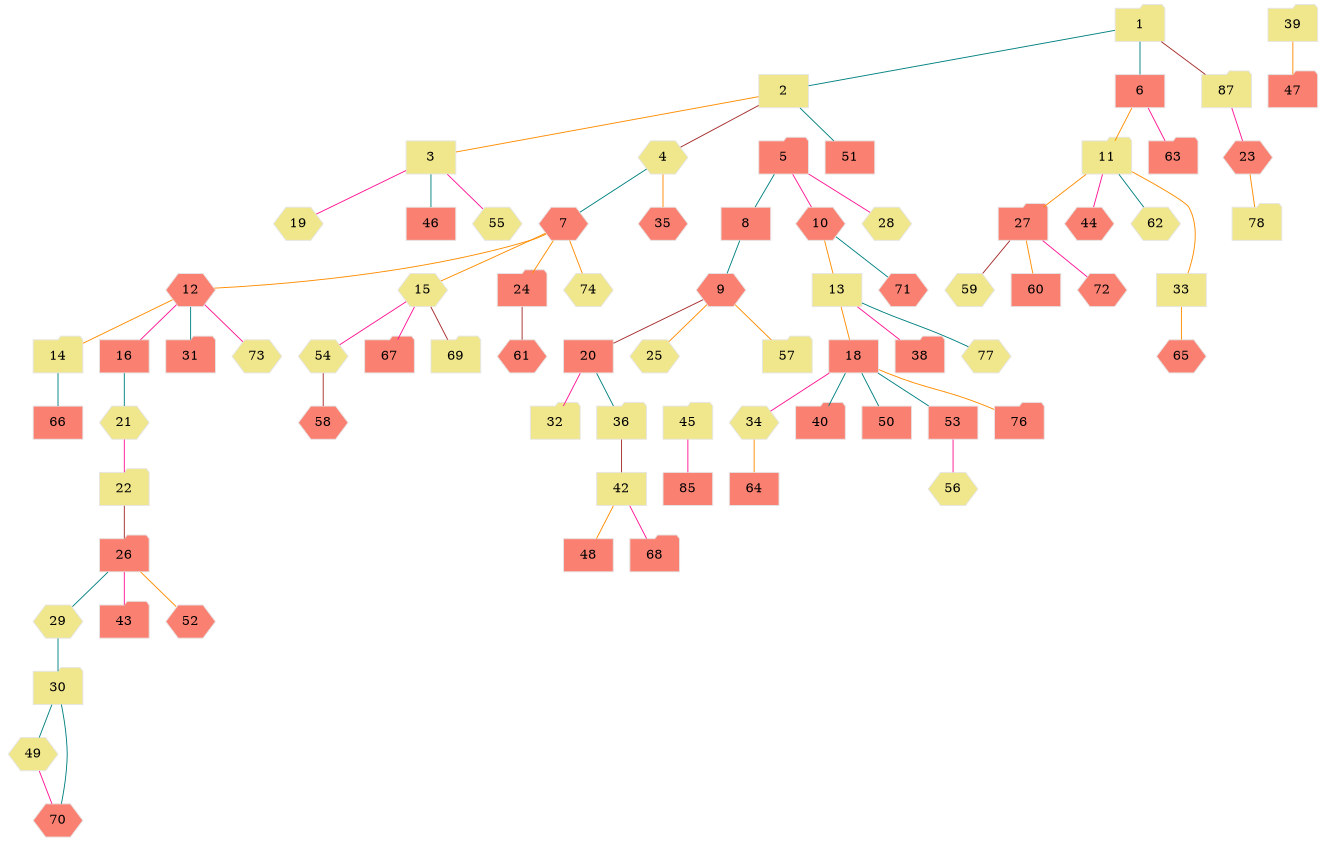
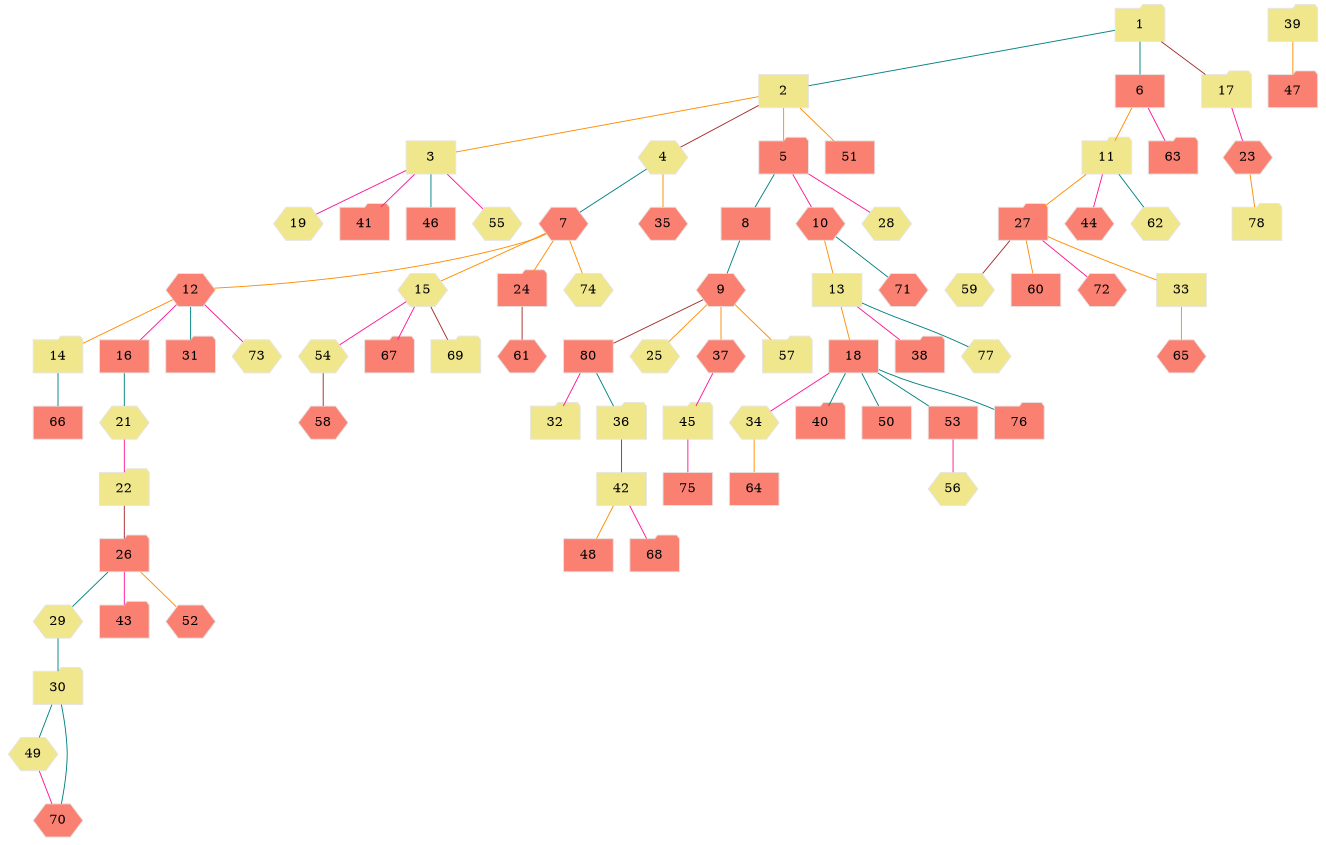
node "87": label "87" -> "17"
edge "2" -- "5": added
edge "2" -- "51": color teal -> darkorange
edge "11" -- "33": now "27" -- "33"
node "41": added
node "20": label "20" -> "80"
node "37": added
edge "18" -- "76": color darkorange -> teal
node "85": label "85" -> "75"
